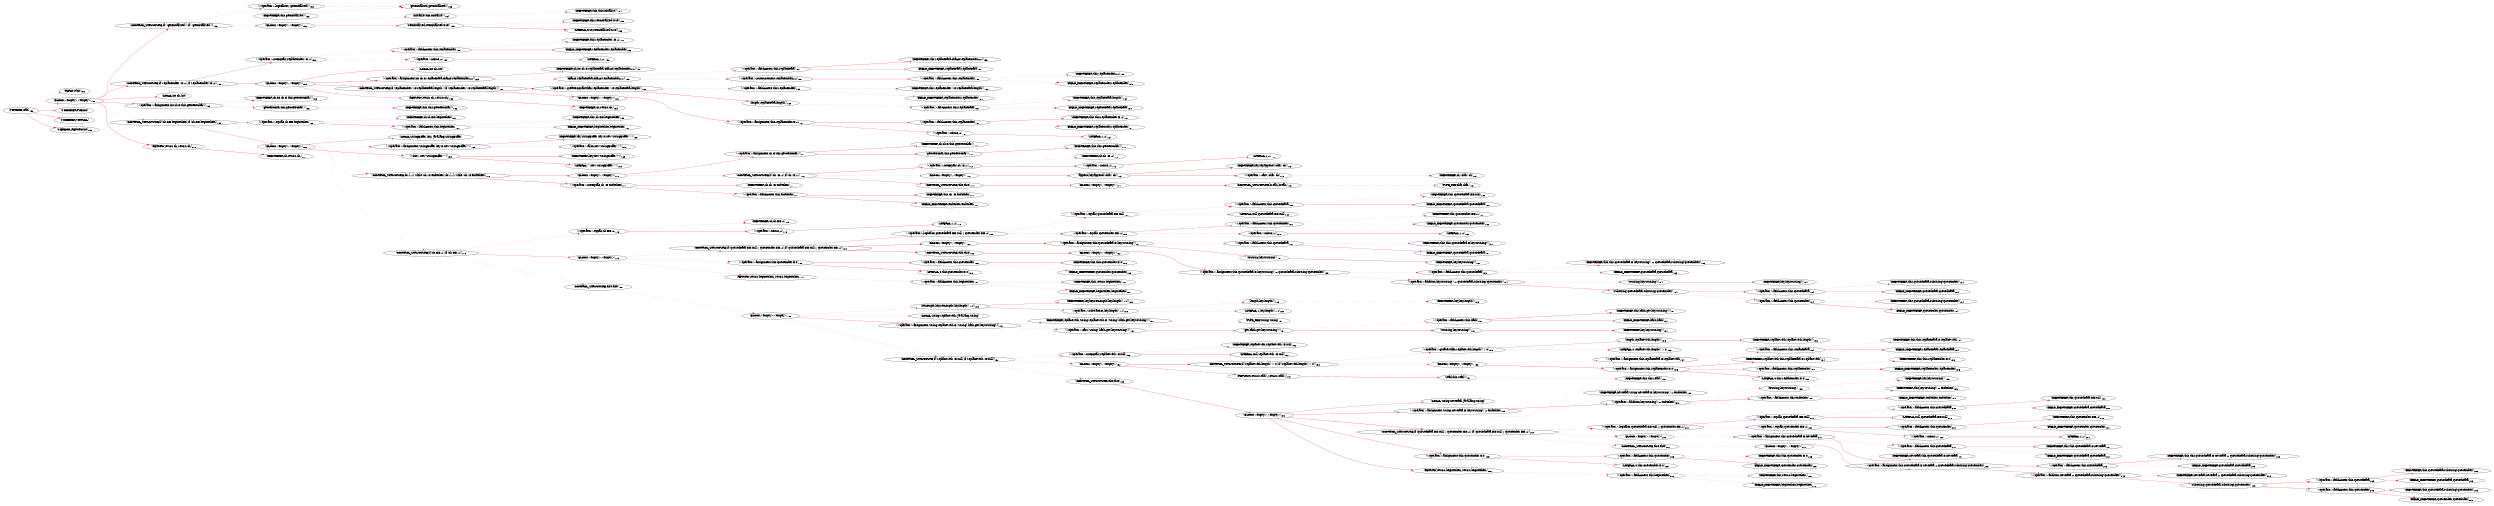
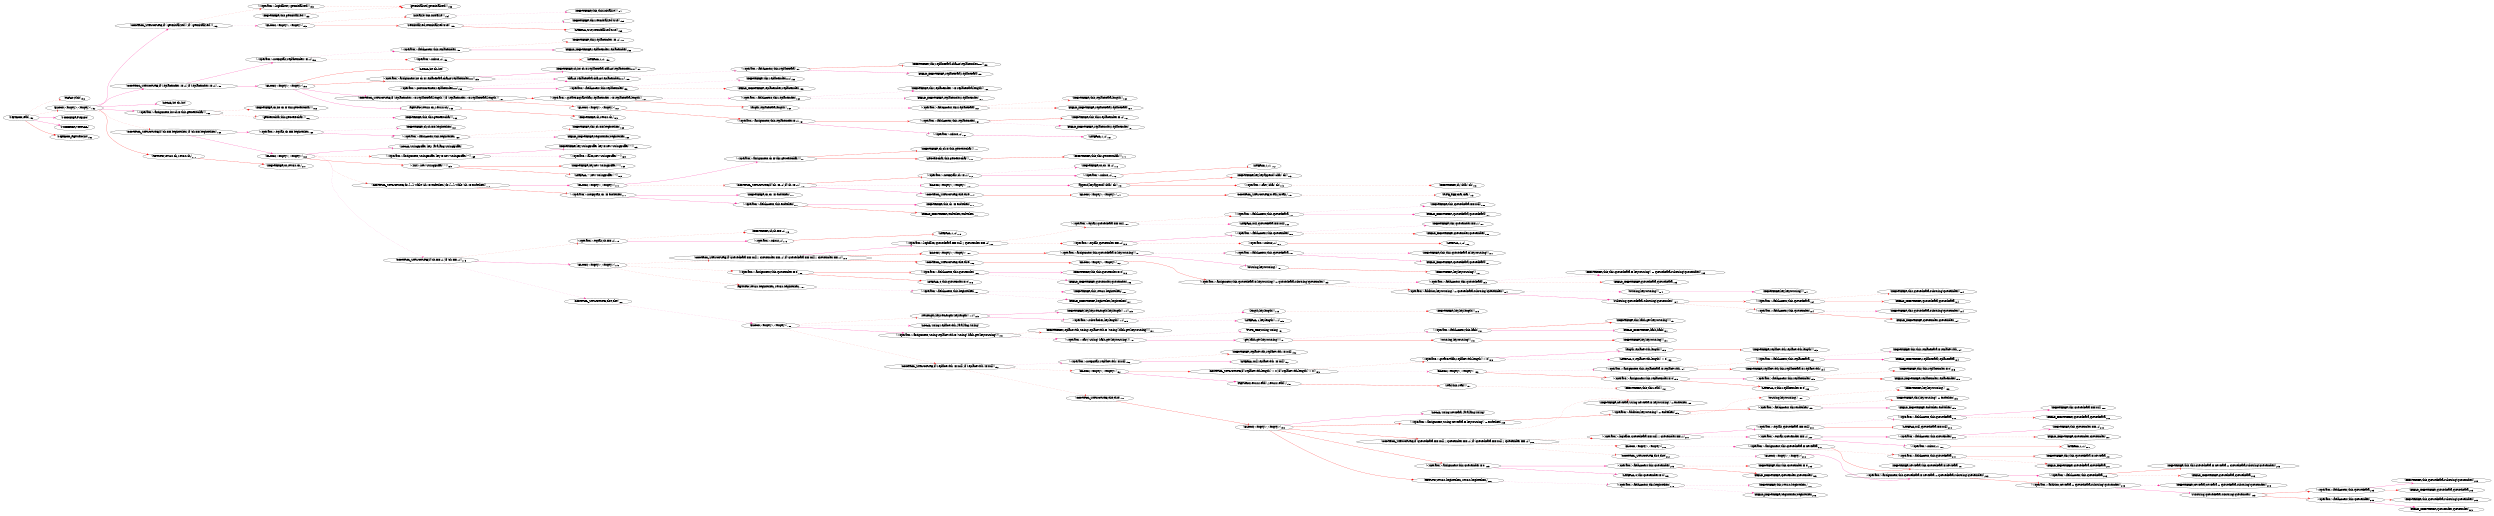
edge "(charAt,replaceData.charAt(replaceIndex++))" -> "(<operator>.postIncrement,replaceIndex++)": reversed
edge "(<operator>.assignment,this.replaceIndex = 0)" -> "(IDENTIFIER,replaceWith,this.replaceData = replaceWith)": now "(<operator>.assignment,this.replaceData = replaceWith)" -> "(IDENTIFIER,replaceWith,this.replaceData = replaceWith)"
